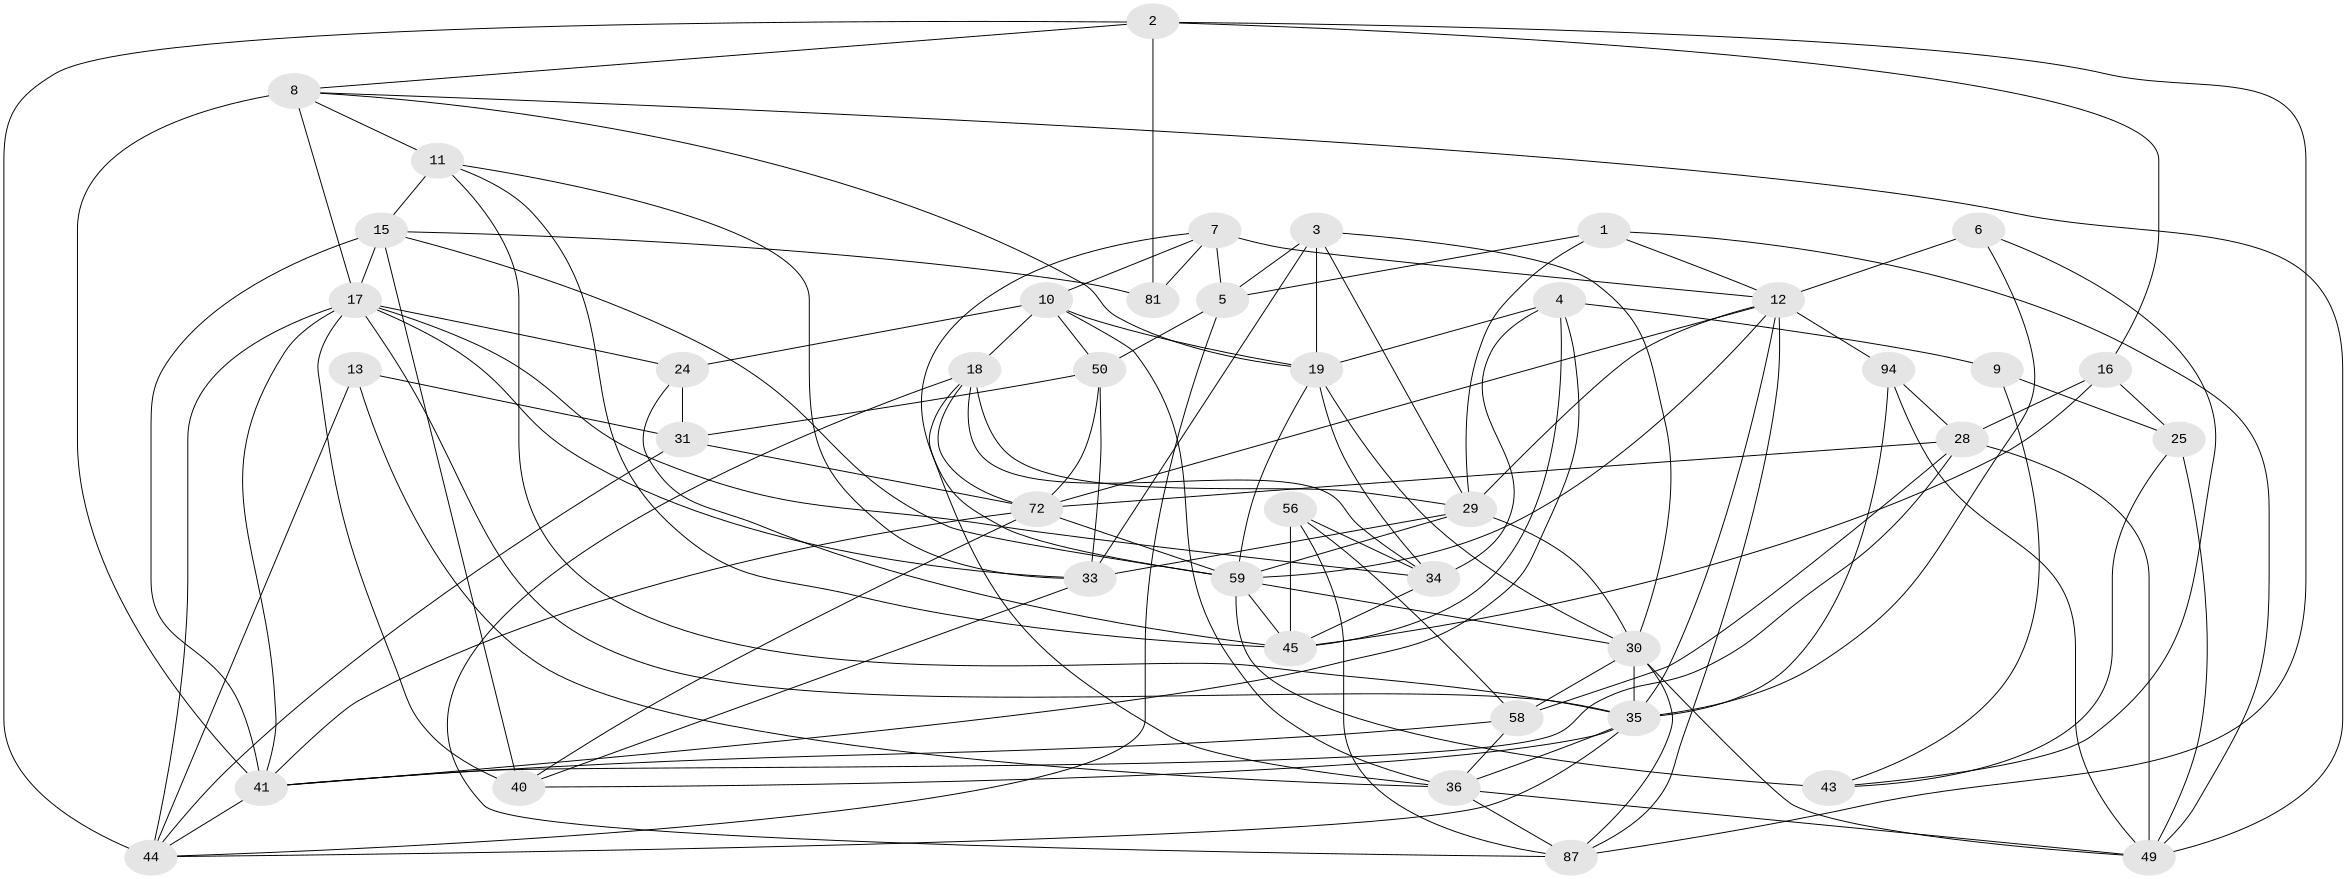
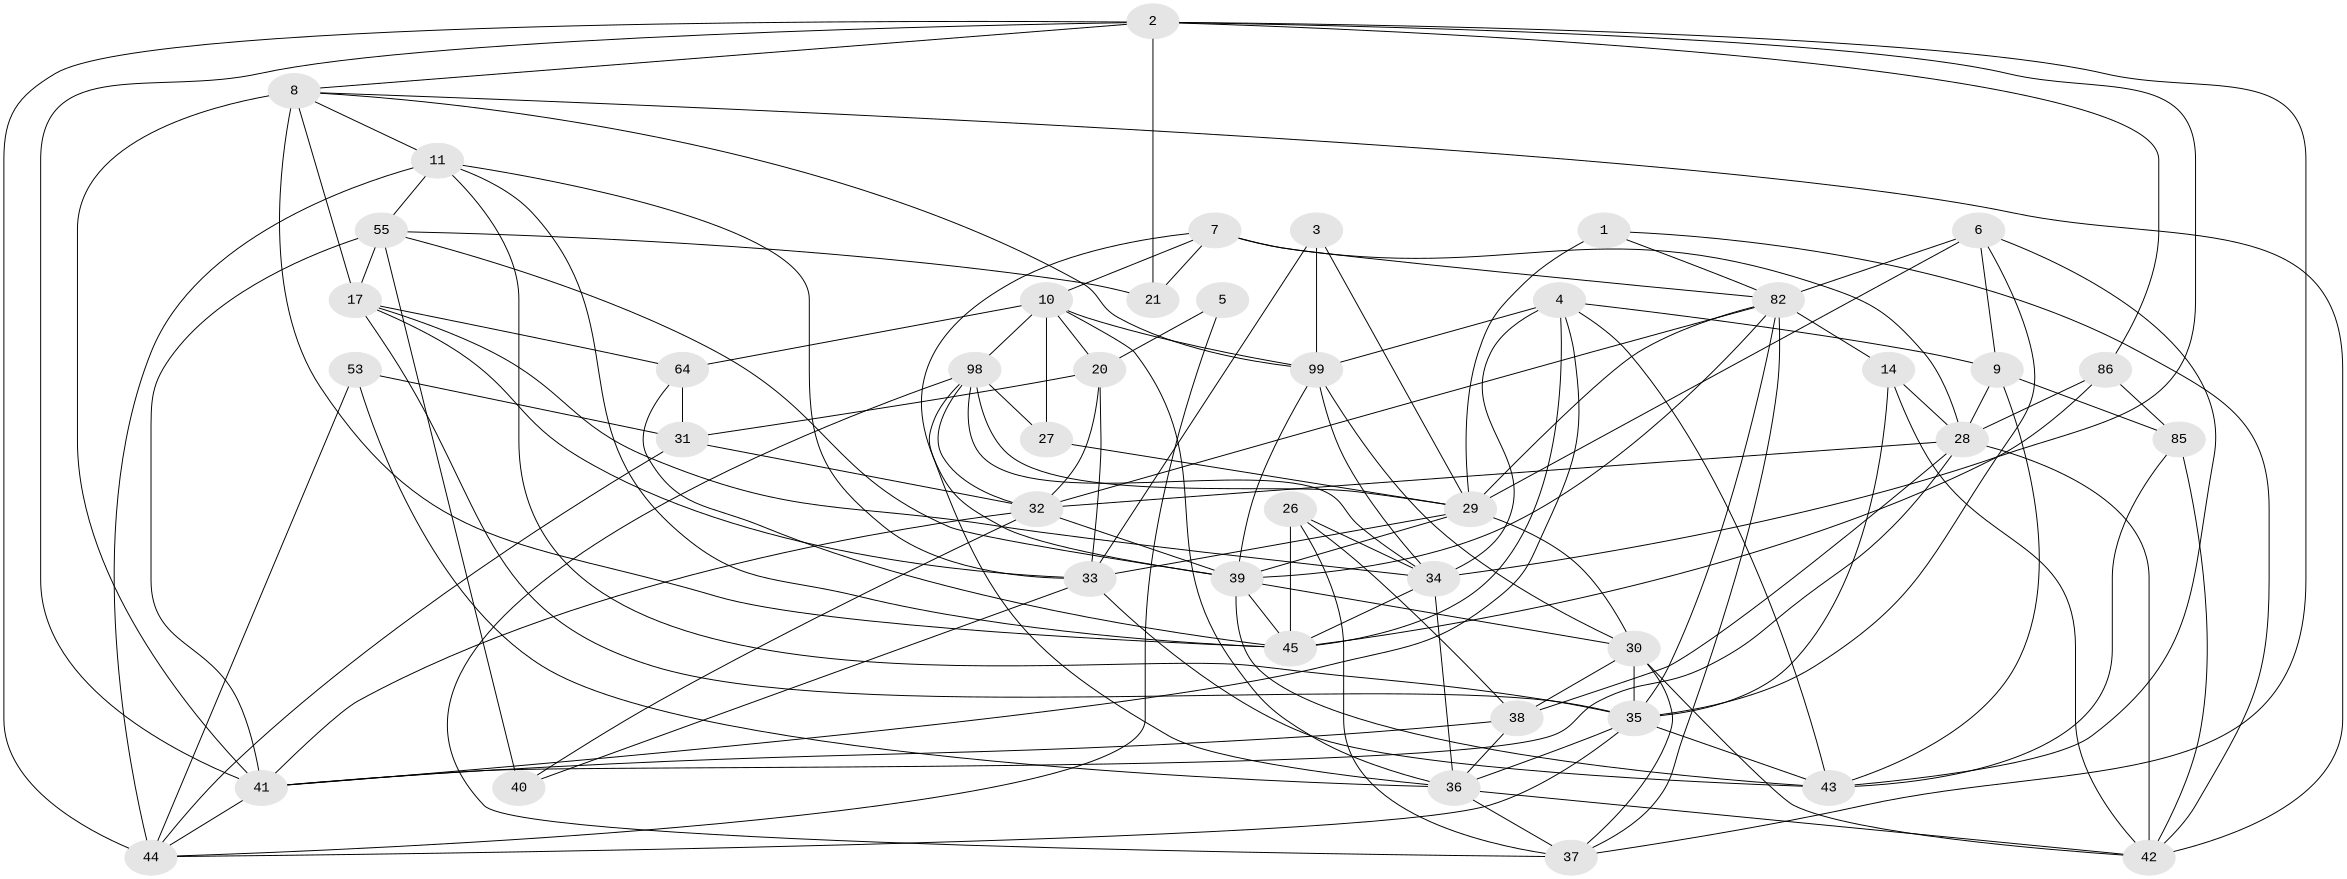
edge "2" -- "34": added
node "15": label "15" -> "55"
edge "7" -- "5": now "7" -- "28"
edge "3" -- "5": removed
edge "1" -- "5": removed
node "81": label "81" -> "21"
node "12": label "12" -> "82"
edge "6" -- "9": added
edge "3" -- "30": removed
node "13": label "13" -> "53"
node "24": label "24" -> "64"
node "18": label "18" -> "98"
node "50": label "50" -> "20"
node "19": label "19" -> "99"
edge "6" -- "29": added
node "94": label "94" -> "14"
node "16": label "16" -> "86"
edge "9" -- "28": added
node "27": added
node "25": label "25" -> "85"
node "72": label "72" -> "32"
node "56": label "56" -> "26"
edge "17" -- "41": now "2" -- "41"
edge "4" -- "43": added
edge "17" -- "44": now "11" -- "44"
edge "17" -- "40": removed
edge "8" -- "45": added
node "59": label "59" -> "39"
edge "34" -- "36": added
node "58": label "58" -> "38"
edge "33" -- "43": added
edge "35" -- "40": now "35" -- "43"
node "87": label "87" -> "37"
node "49": label "49" -> "42"
